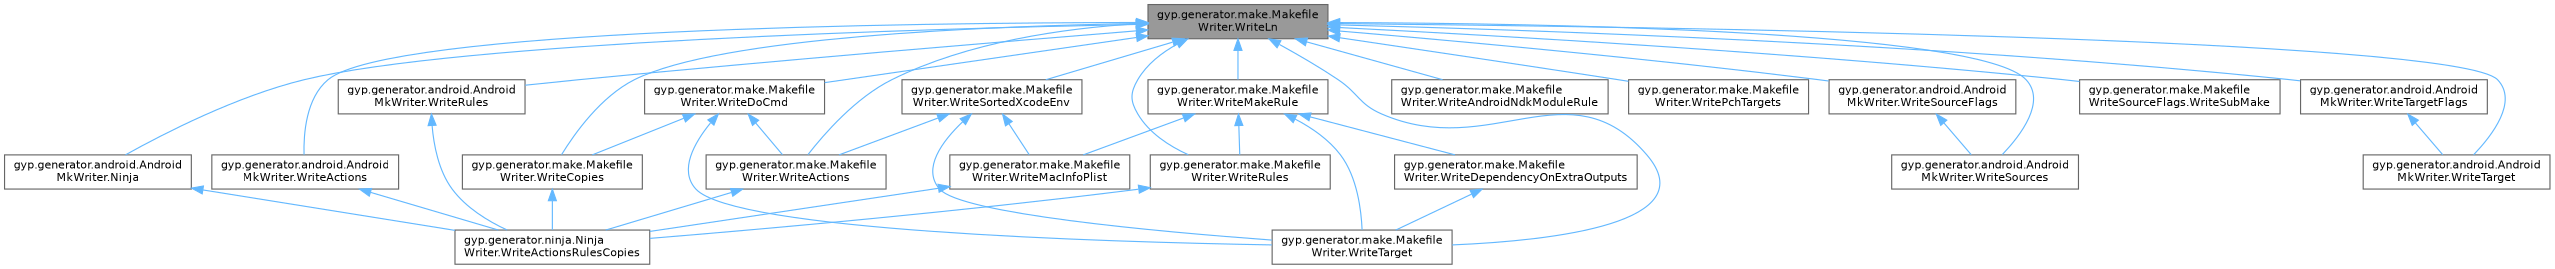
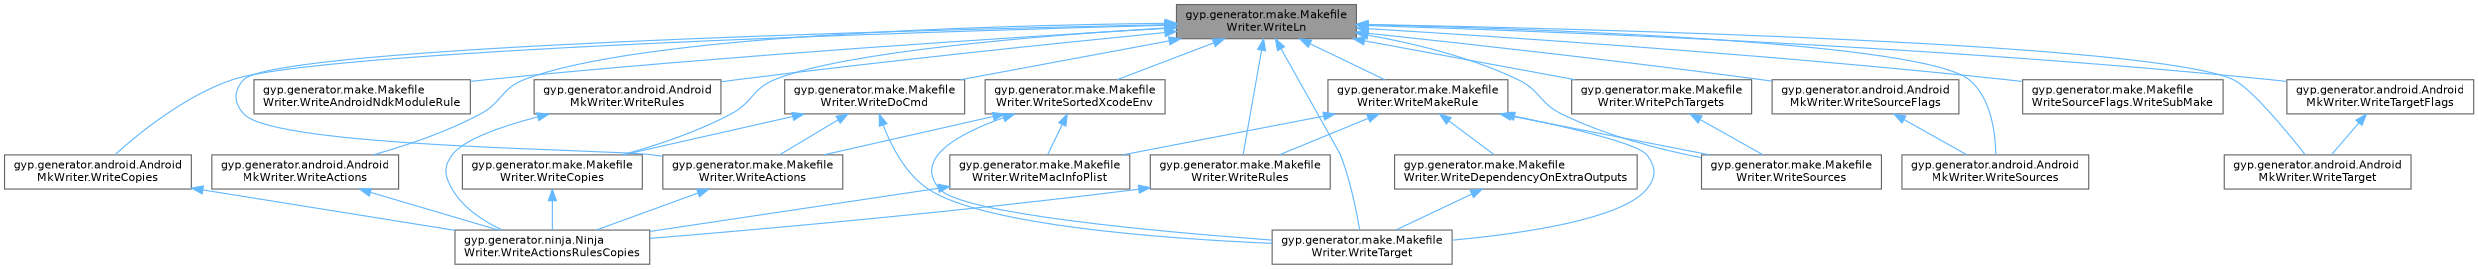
node "gyp.generator.android.Android MkWriter.Ninja": label "gyp.generator.android.Android MkWriter.Ninja" -> "gyp.generator.android.Android MkWriter.WriteCopies"
node "gyp.generator.make.Makefile Writer.WriteSources": added
